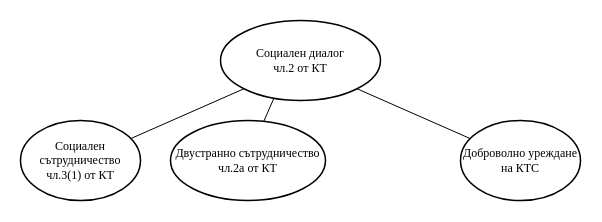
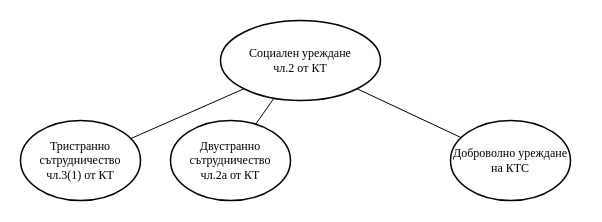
node "Социален диалог чл.2 от КТ": label "Социален диалог чл.2 от КТ" -> "Социален уреждане чл.2 от КТ"
node "Социален сътрудничество чл.3(1) от КТ": label "Социален сътрудничество чл.3(1) от КТ" -> "Тристранно сътрудничество чл.3(1) от КТ"
node "Двустранно сътрудничество чл.2а от КТ": size 155x80 -> 120x80
node "Доброволно уреждане на КТС": moved (521, 161) -> (511, 161)
